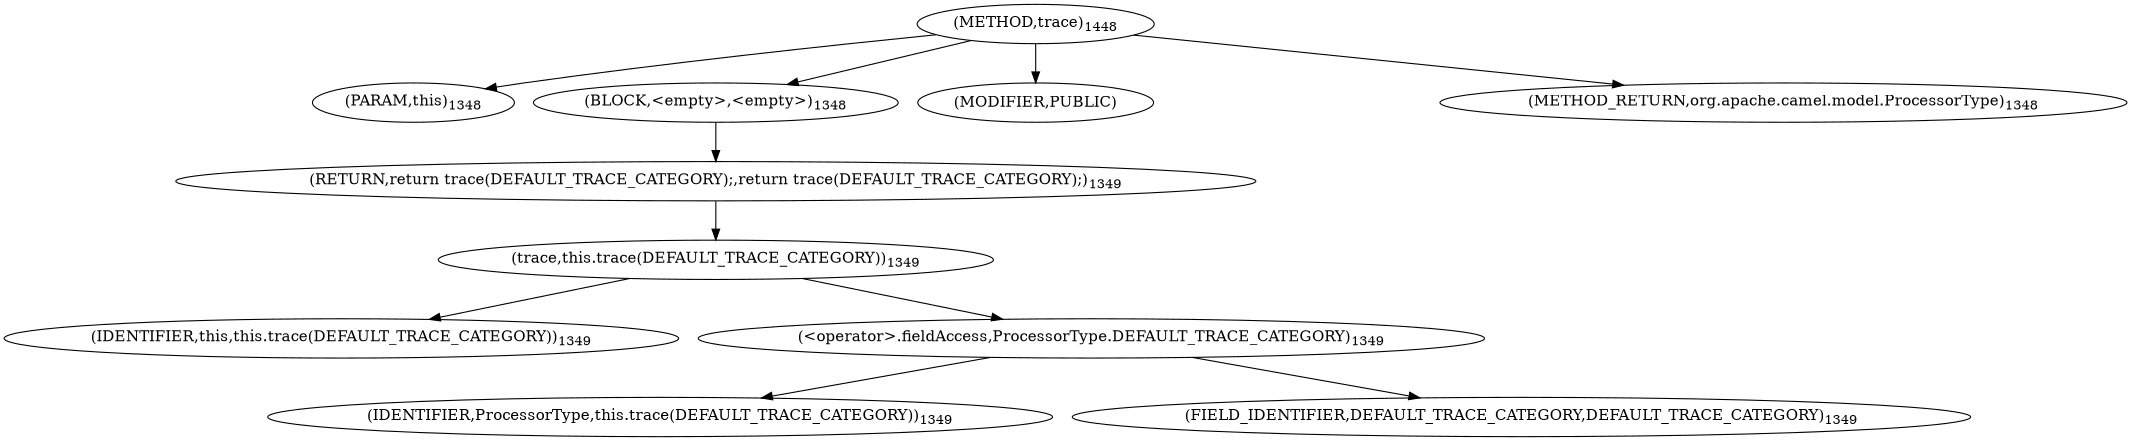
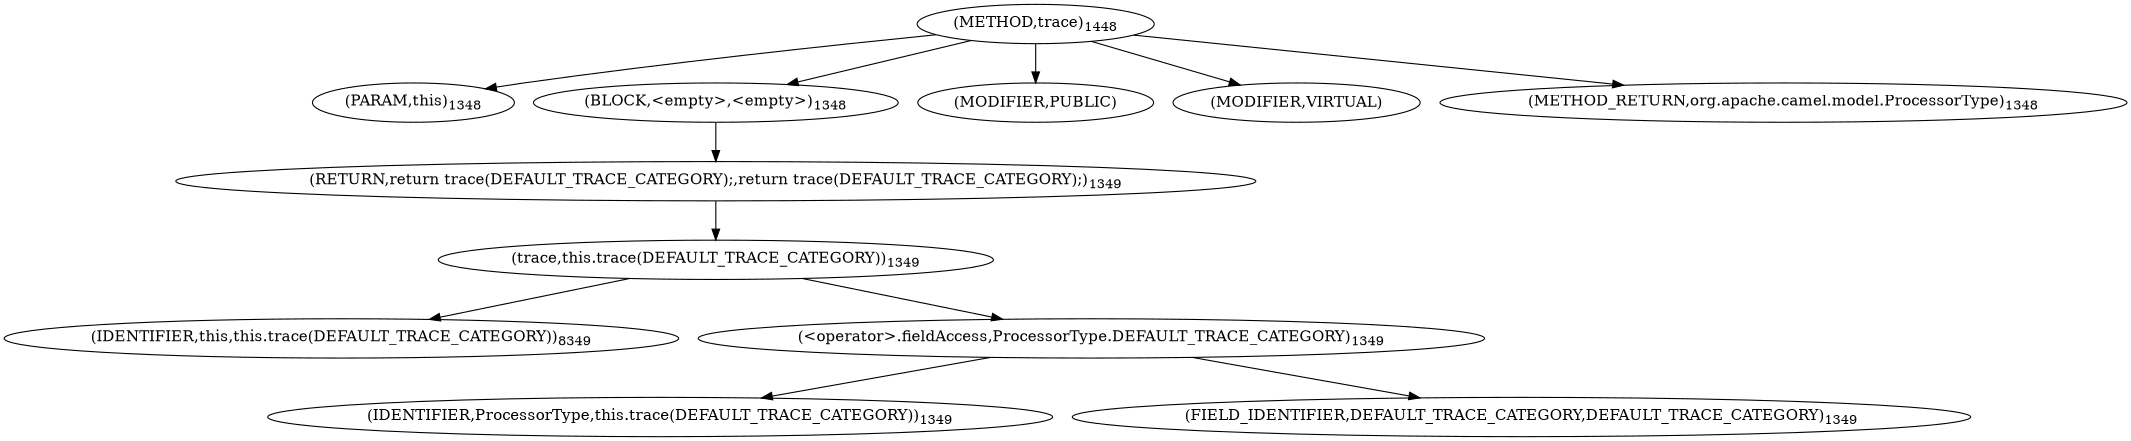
node "(MODIFIER,VIRTUAL)": added
node "(IDENTIFIER,this,this.trace(DEFAULT_TRACE_CATEGORY))": text "1349" -> "8349"
